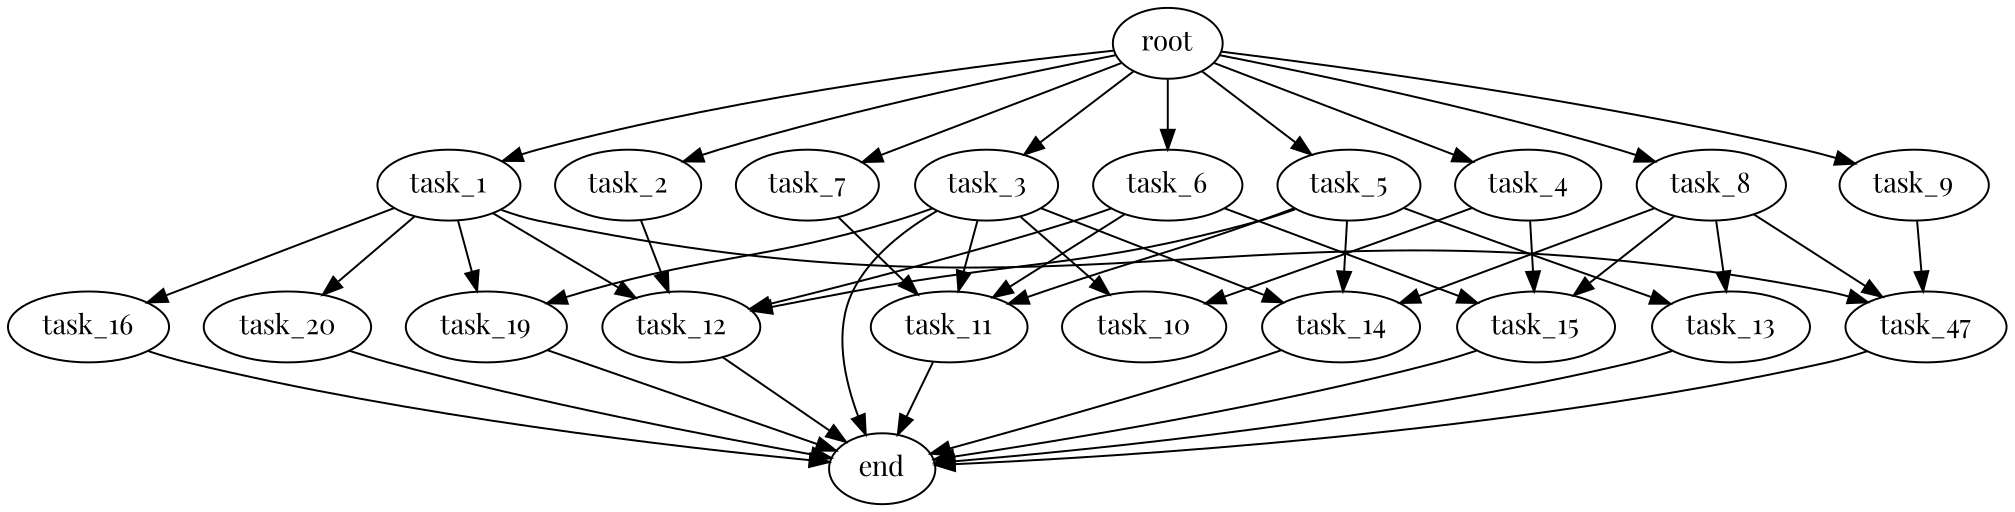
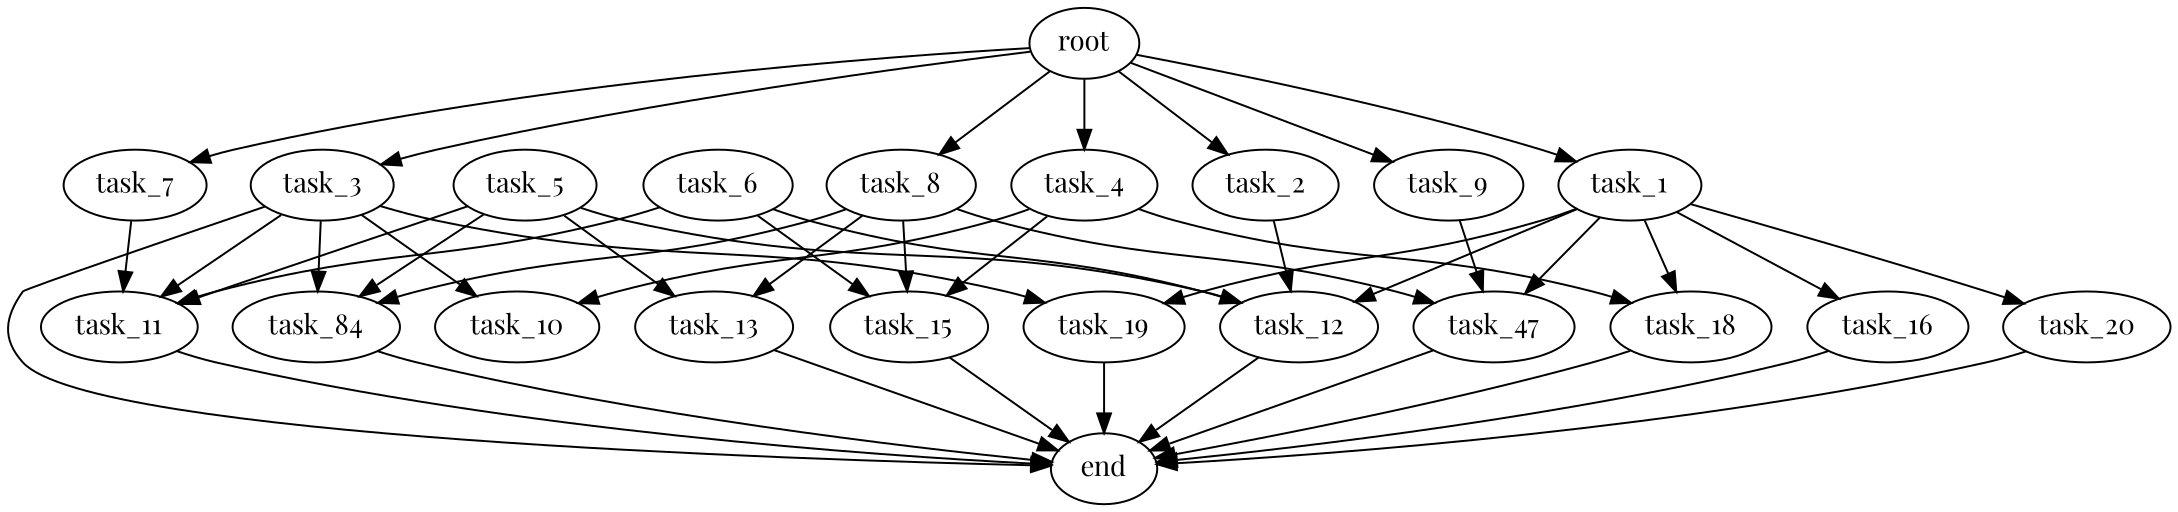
edge "root" -> "task_6": removed
edge "root" -> "task_5": removed
node "task_14": label "task_14" -> "task_84"
node "task_18": added
